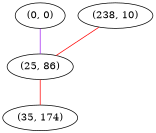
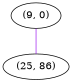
node "(0, 0)": label "(0, 0)" -> "(9, 0)"
node "(238, 10)": removed
node "(35, 174)": removed
